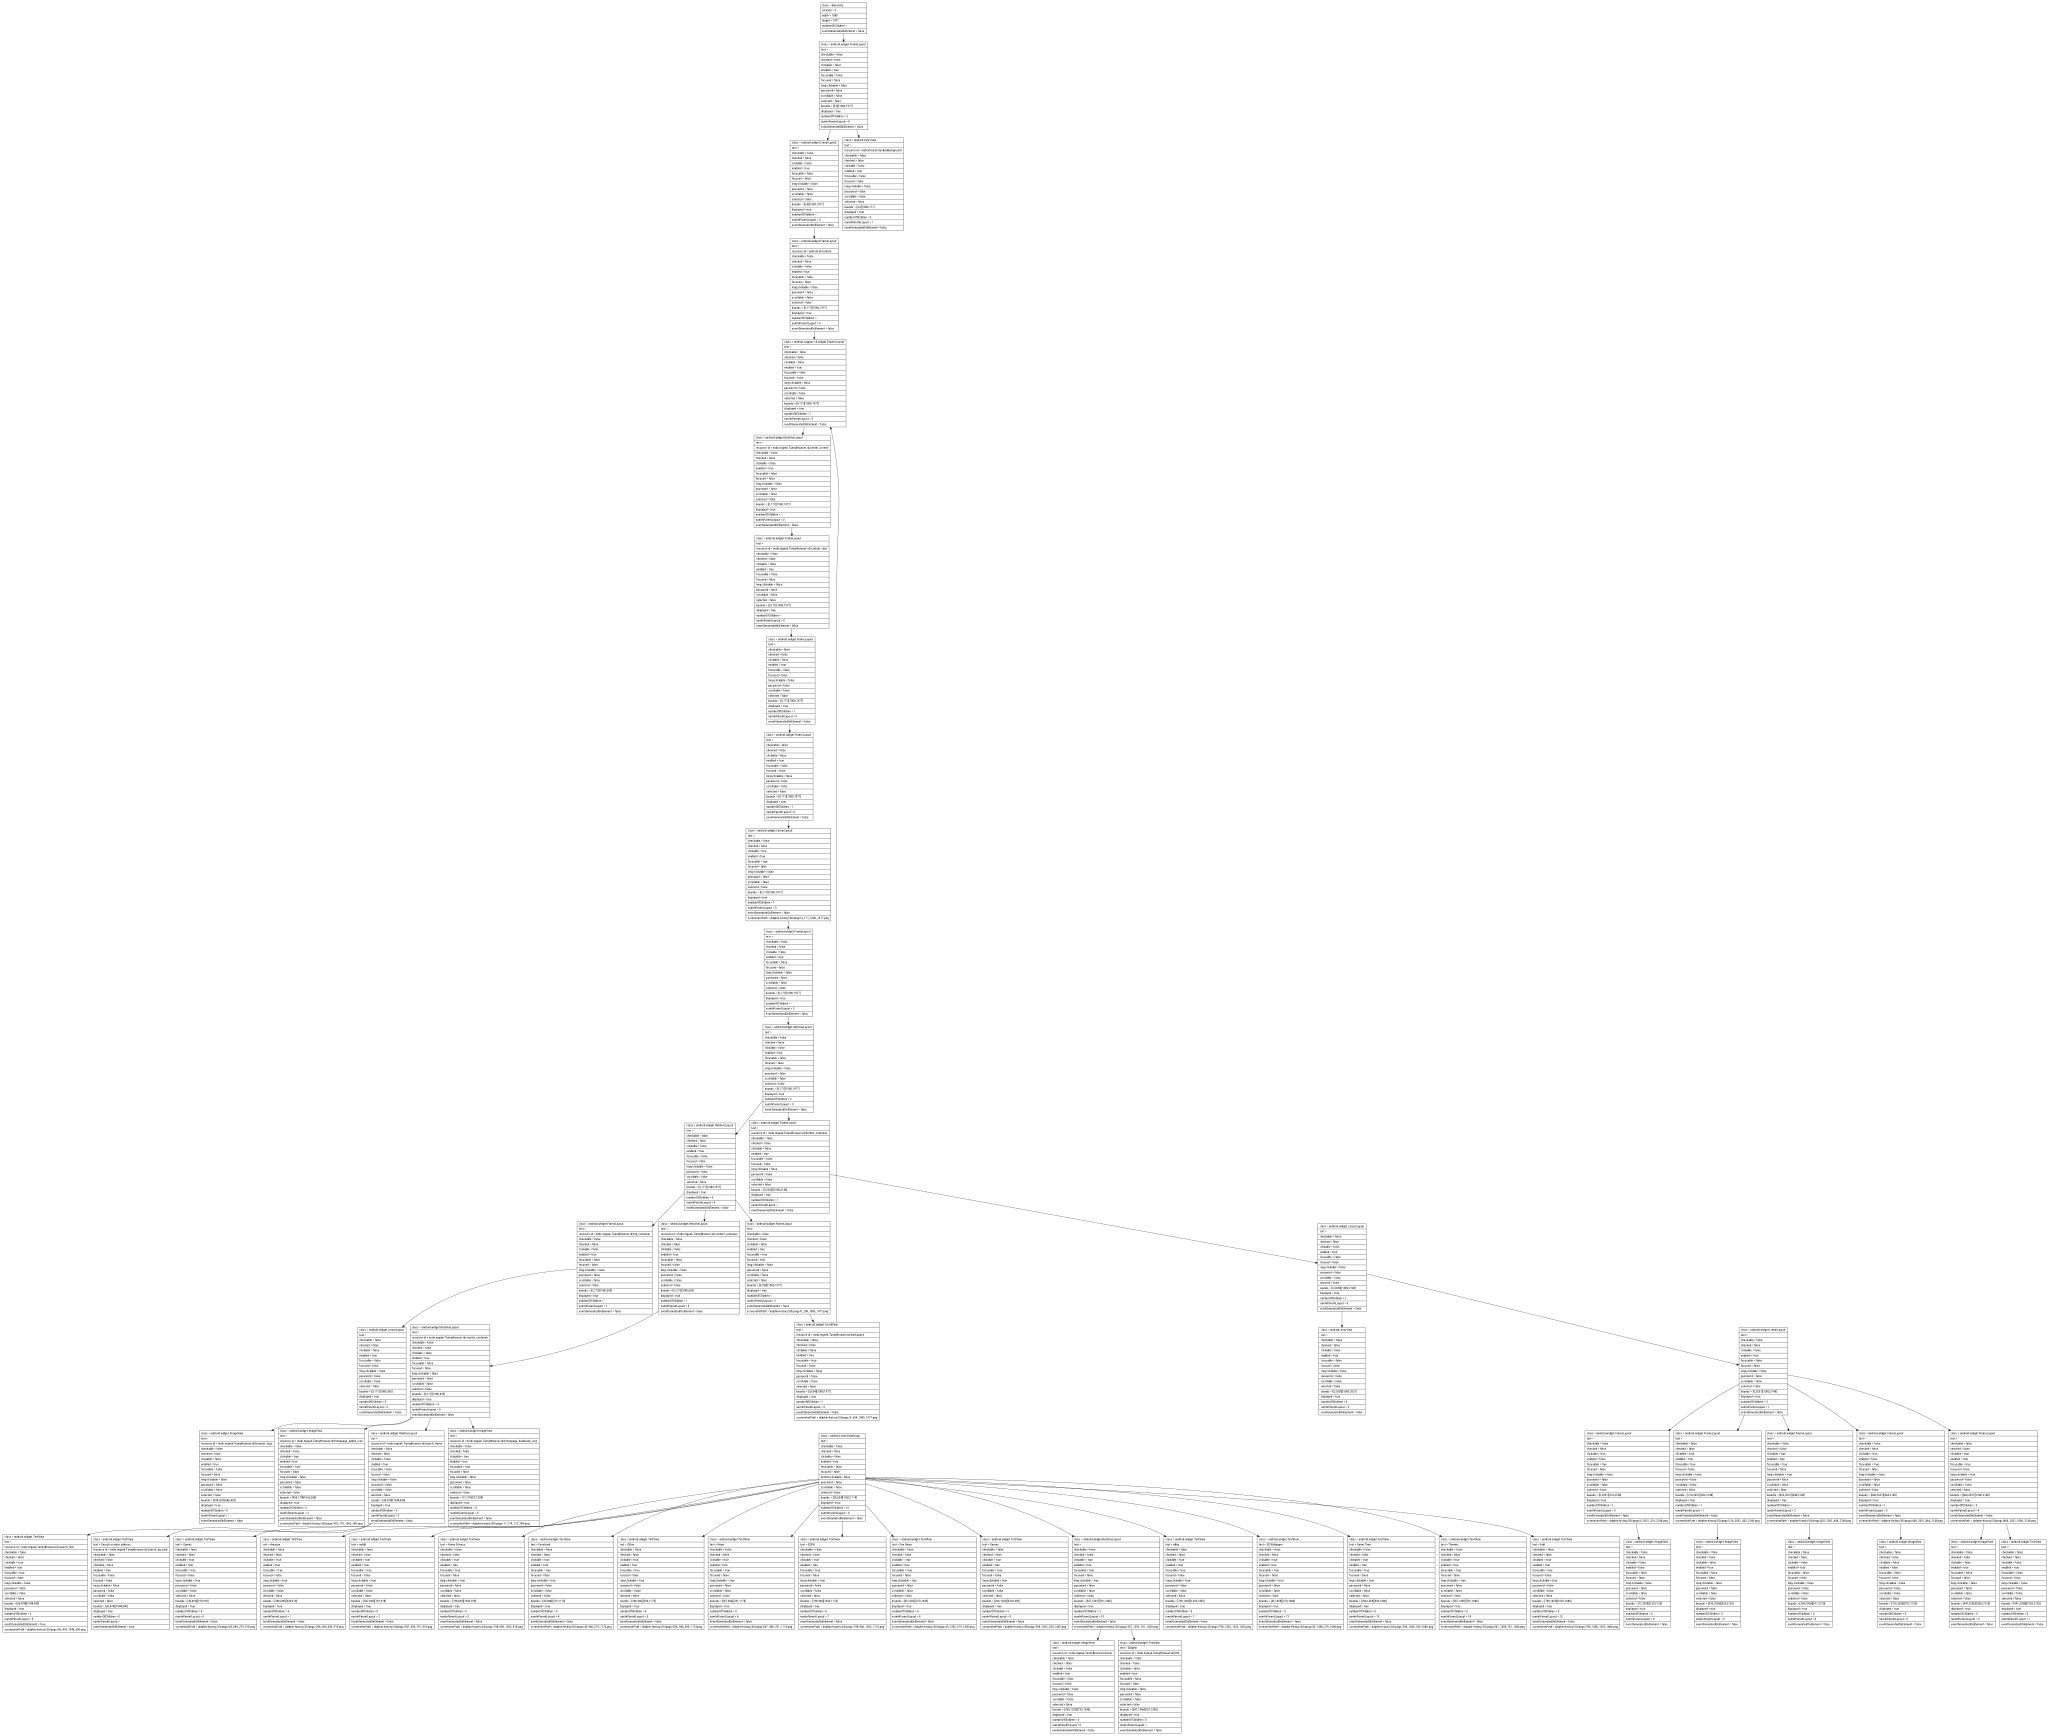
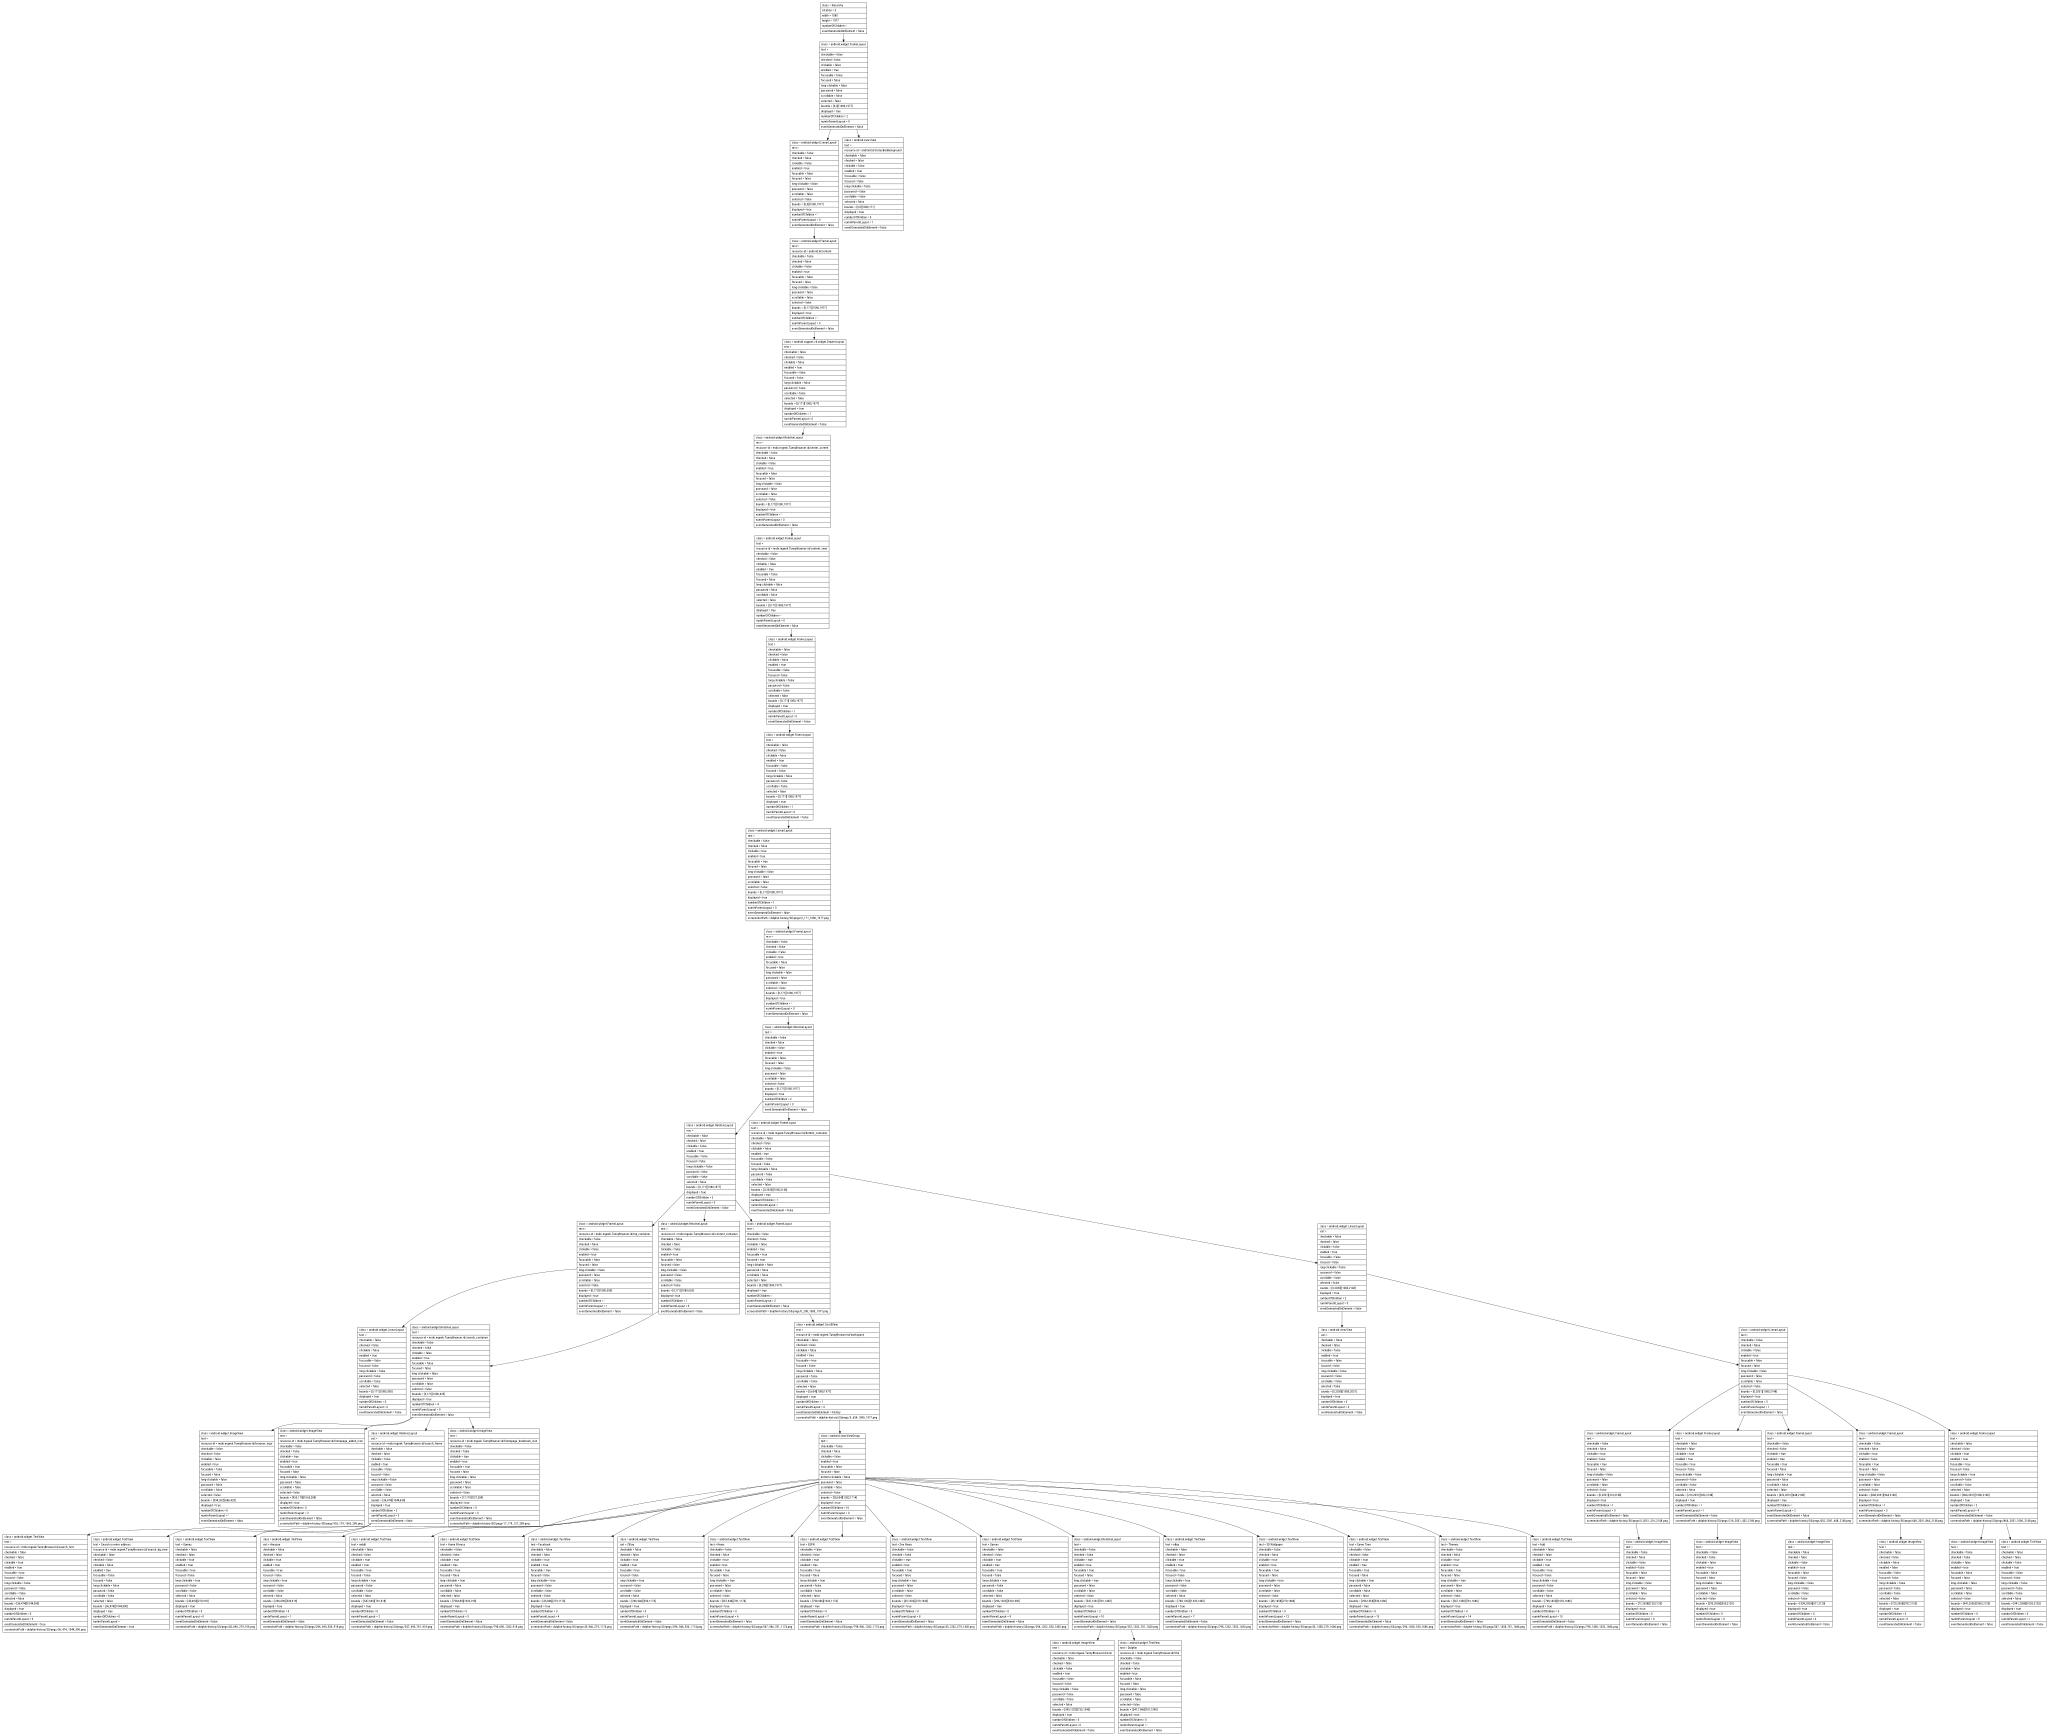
edge "class = android.widget.ScrollView" -> "class = android.support.v4.widget.DrawerLayout": now "class = android.widget.ScrollView" -> "class = android.view.ViewGroup"
node "class = android.widget.ScrollView": text "eventGeneratedOnElement = false" -> "eventGeneratedOnElement = history"
